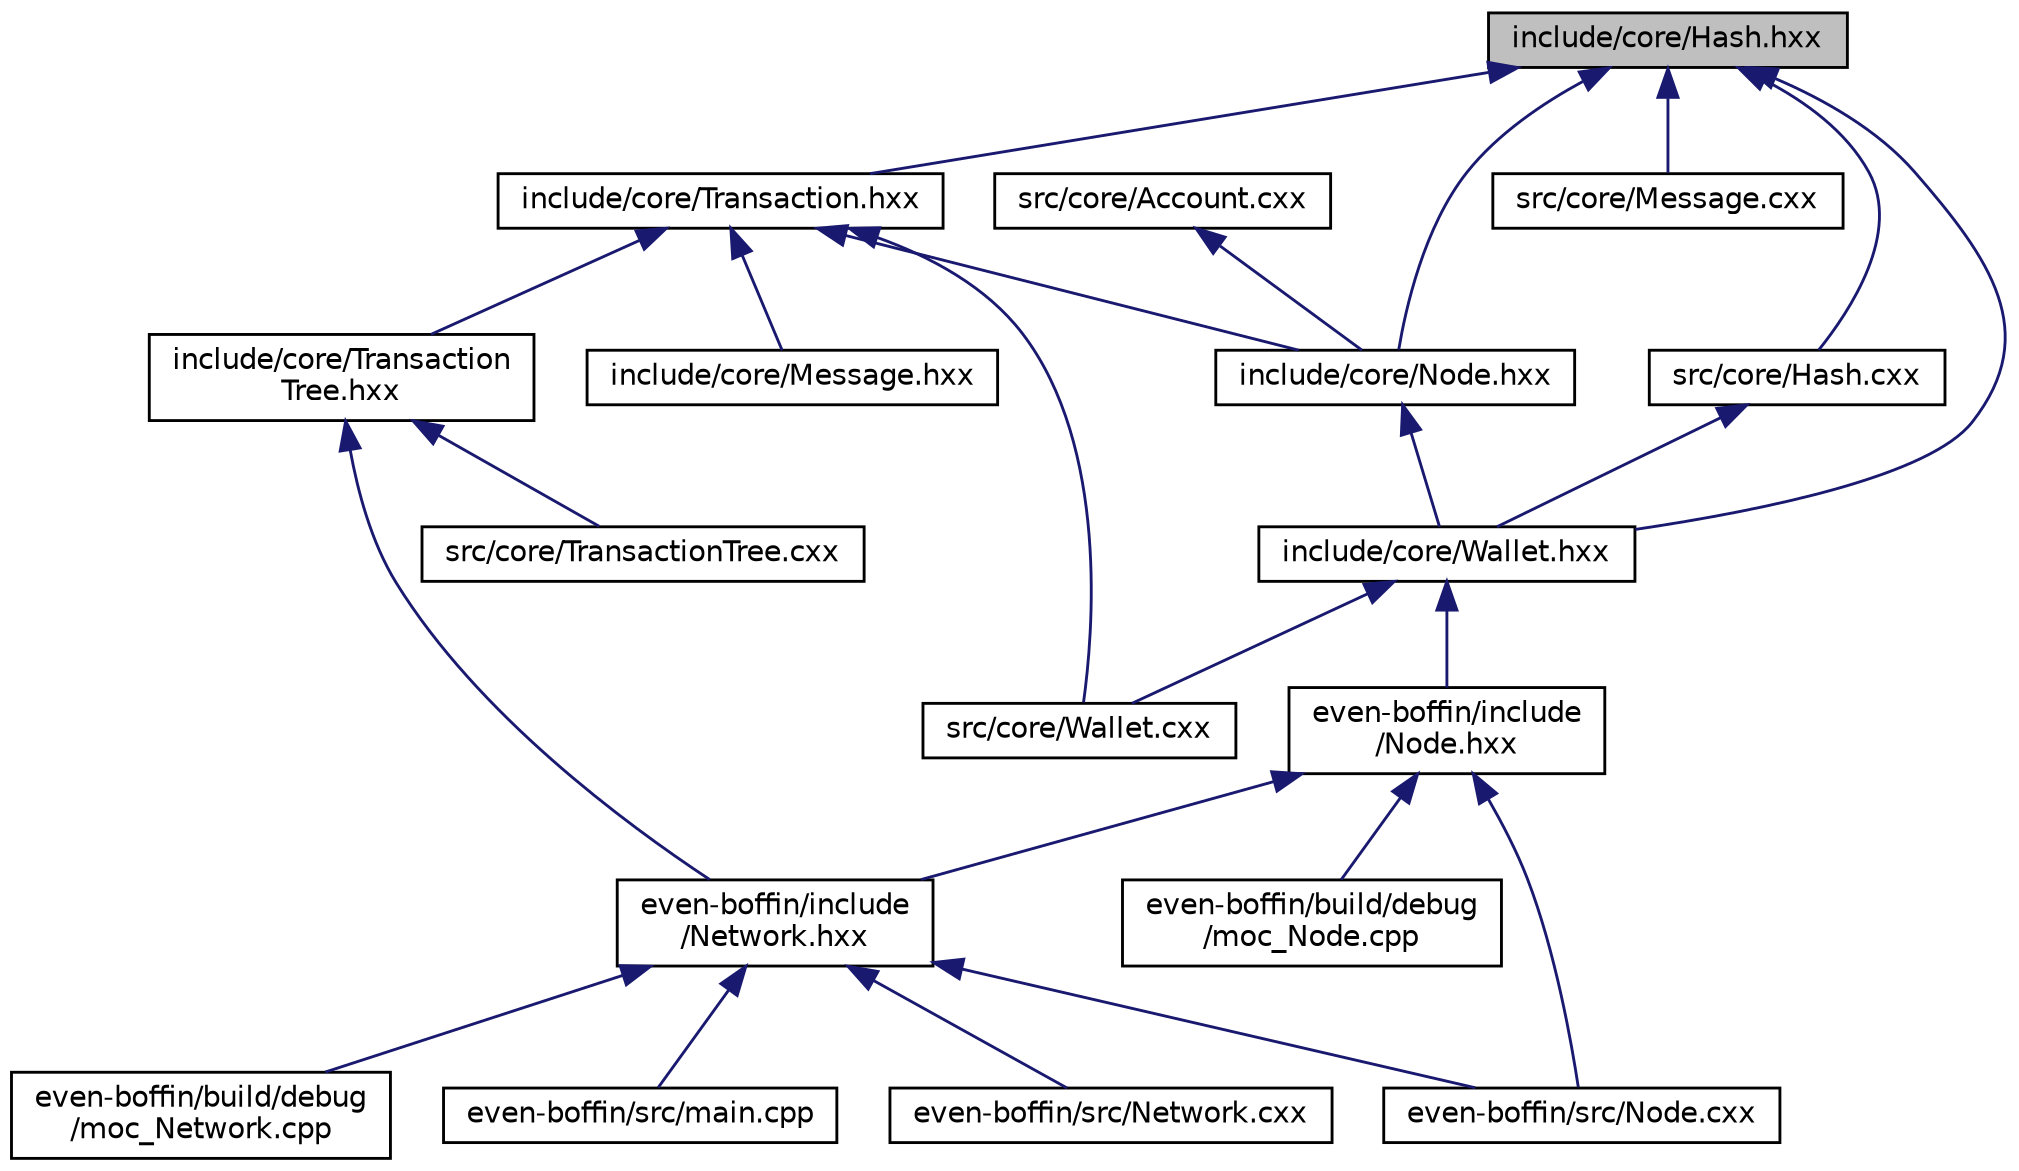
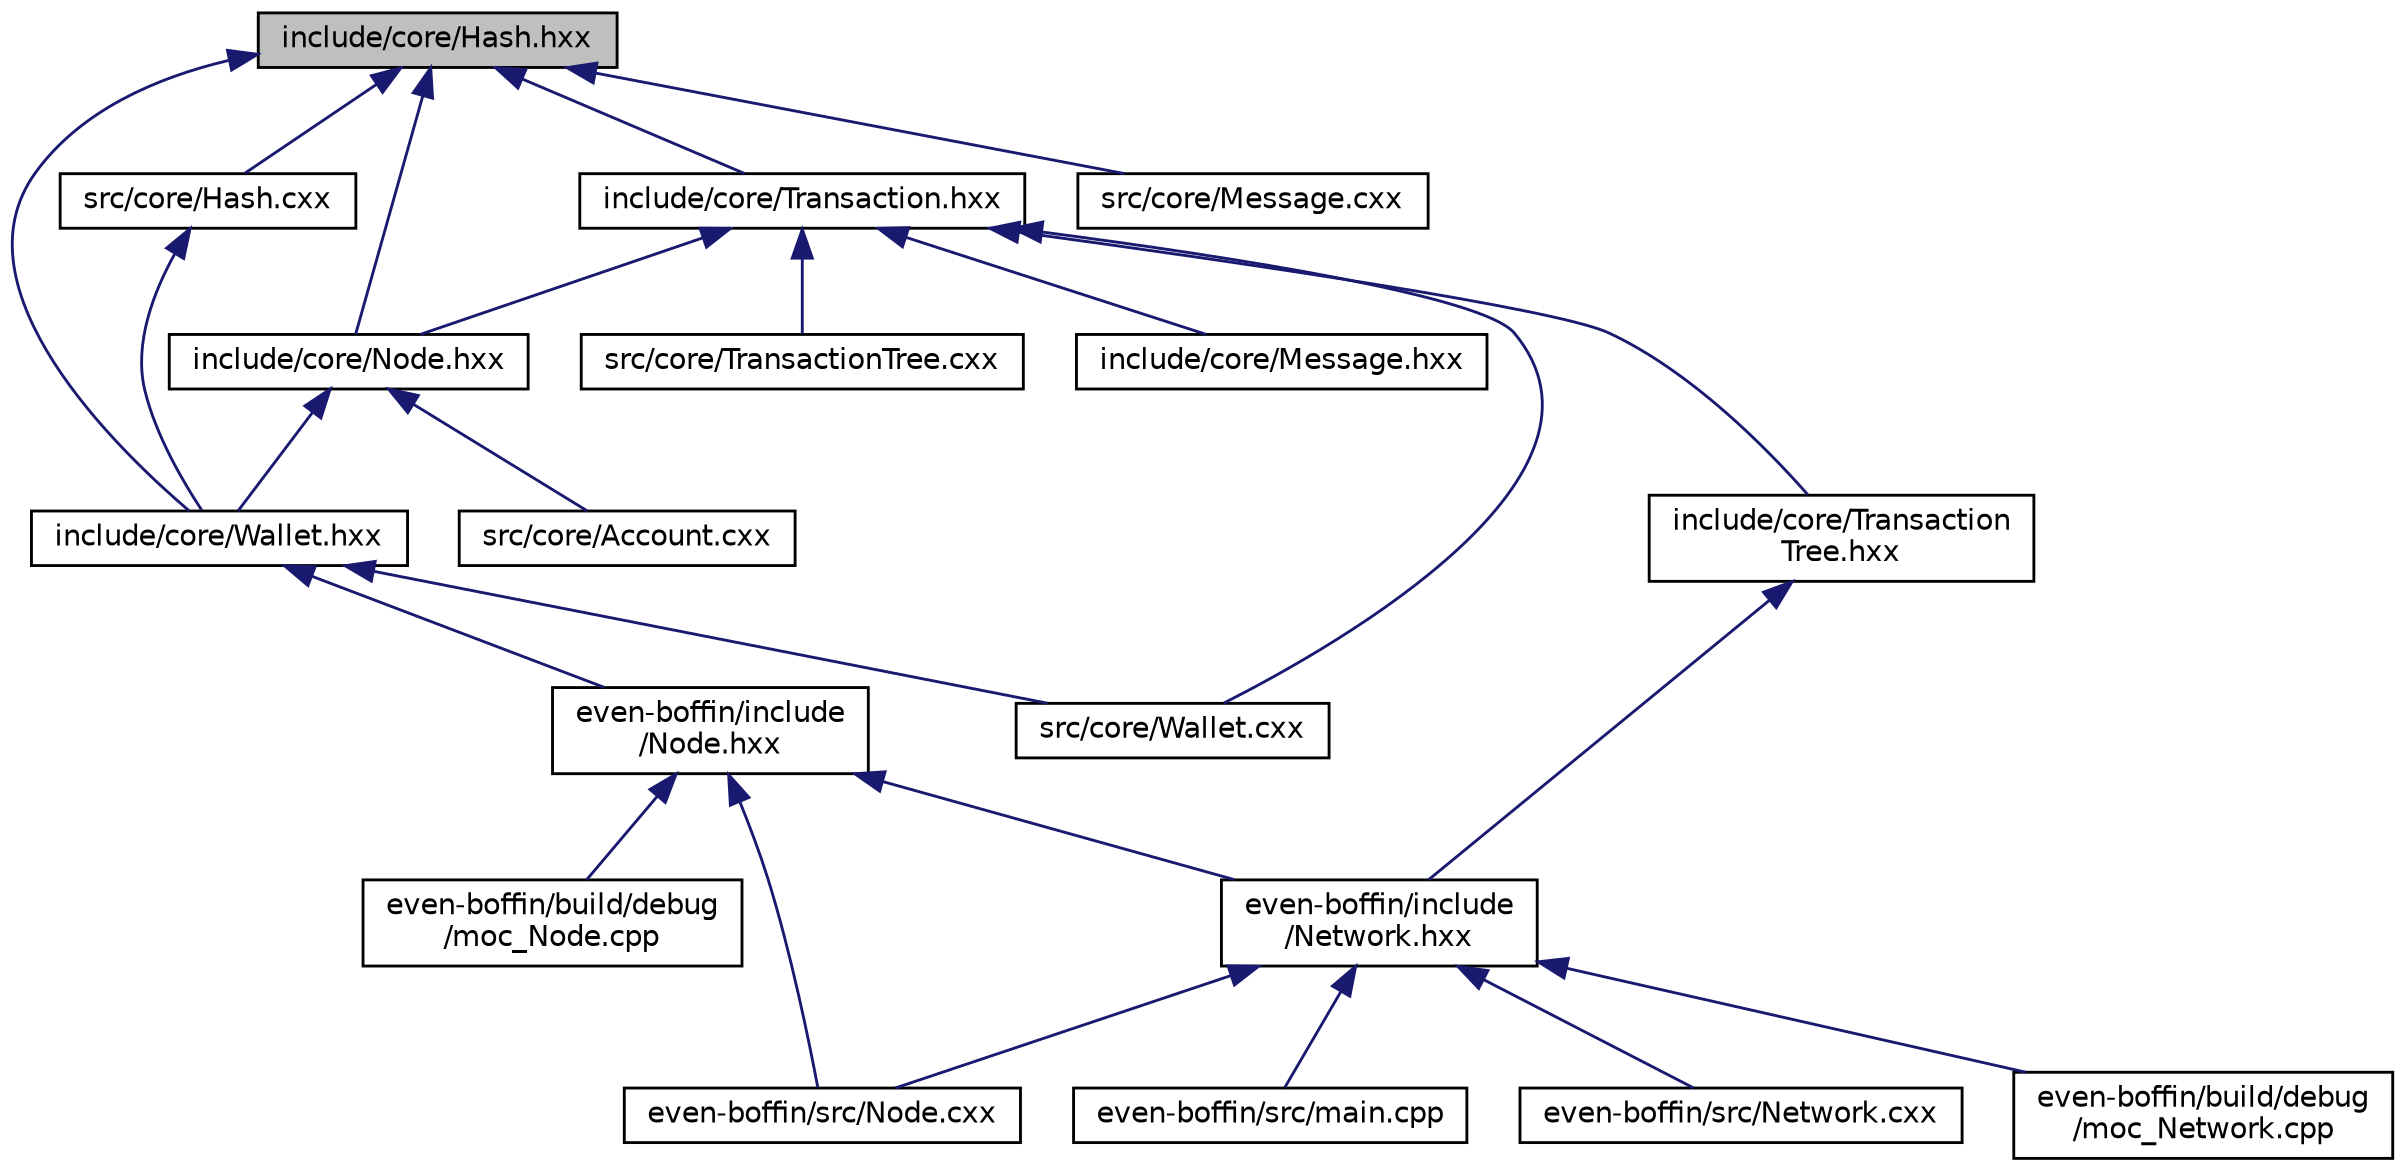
edge "include/core/Node.hxx" -> "src/core/Account.cxx": reversed
edge "src/core/TransactionTree.cxx" -> "include/core/Transaction Tree.hxx": now "src/core/TransactionTree.cxx" -> "include/core/Transaction.hxx"
